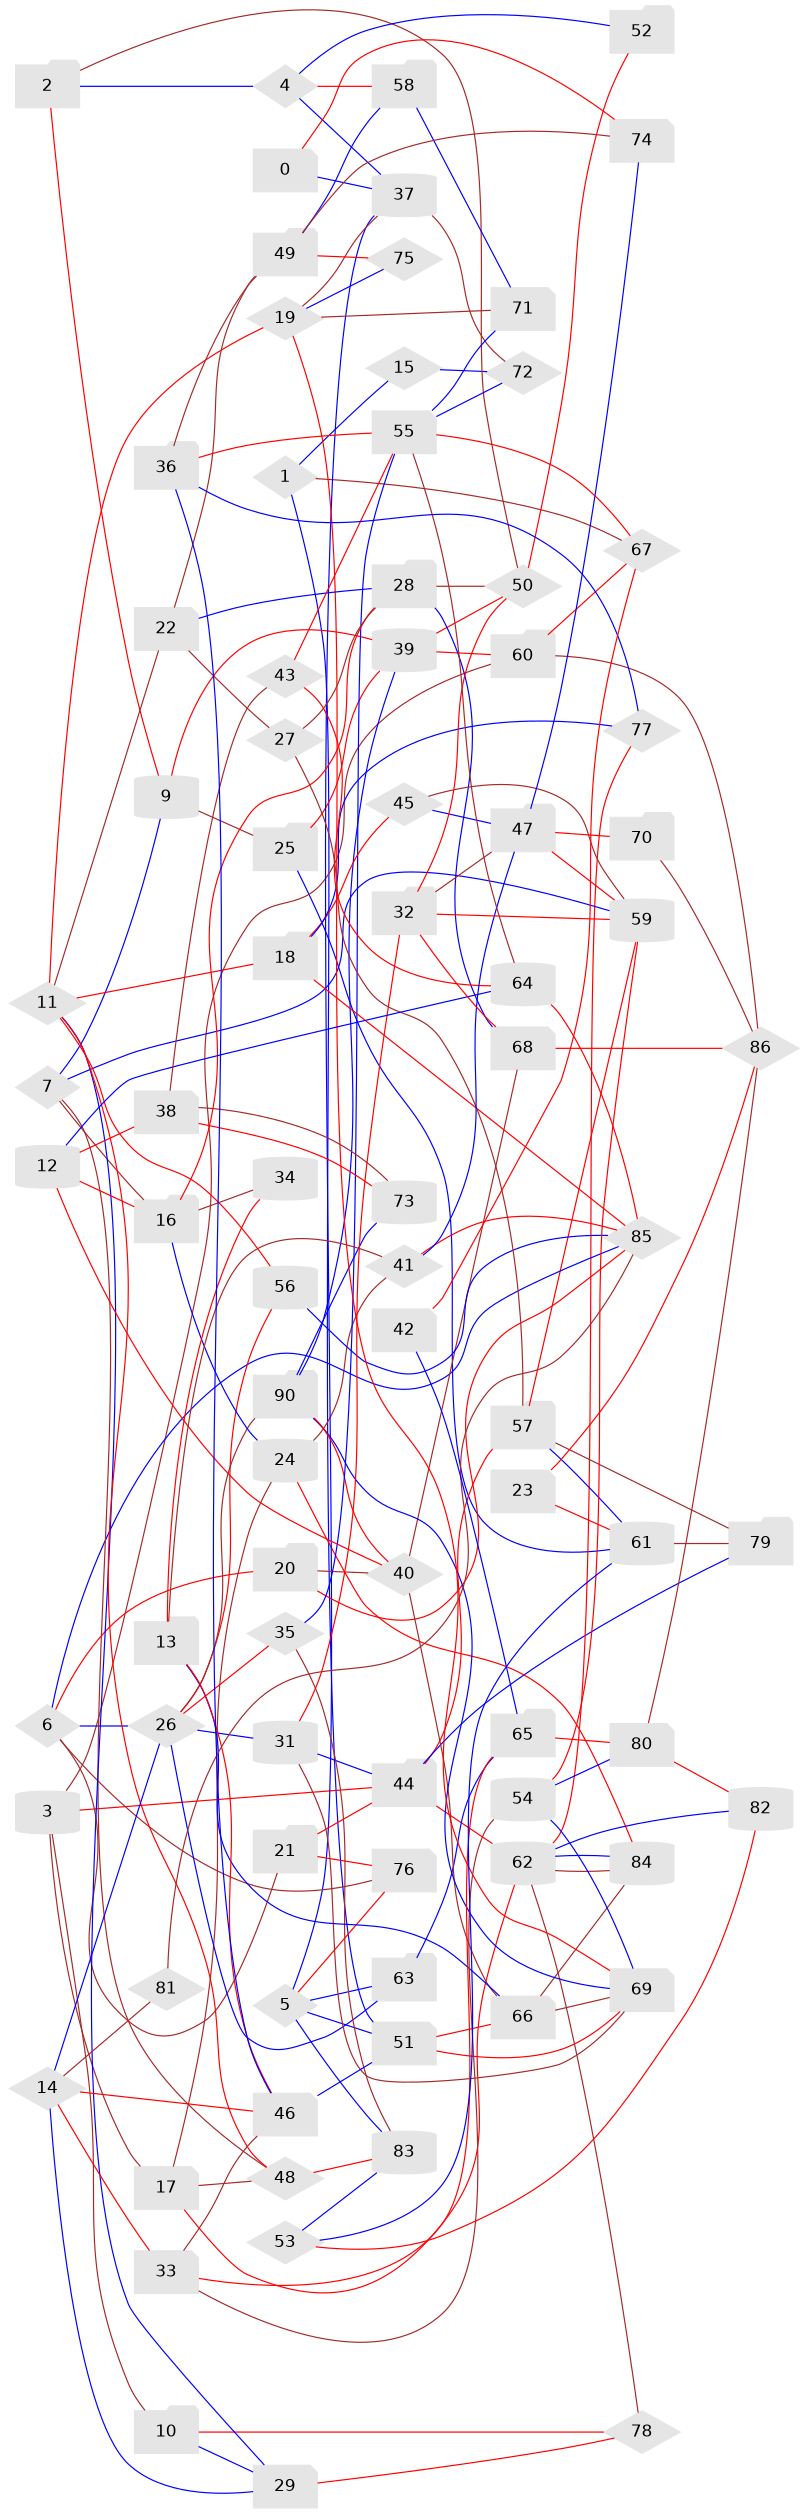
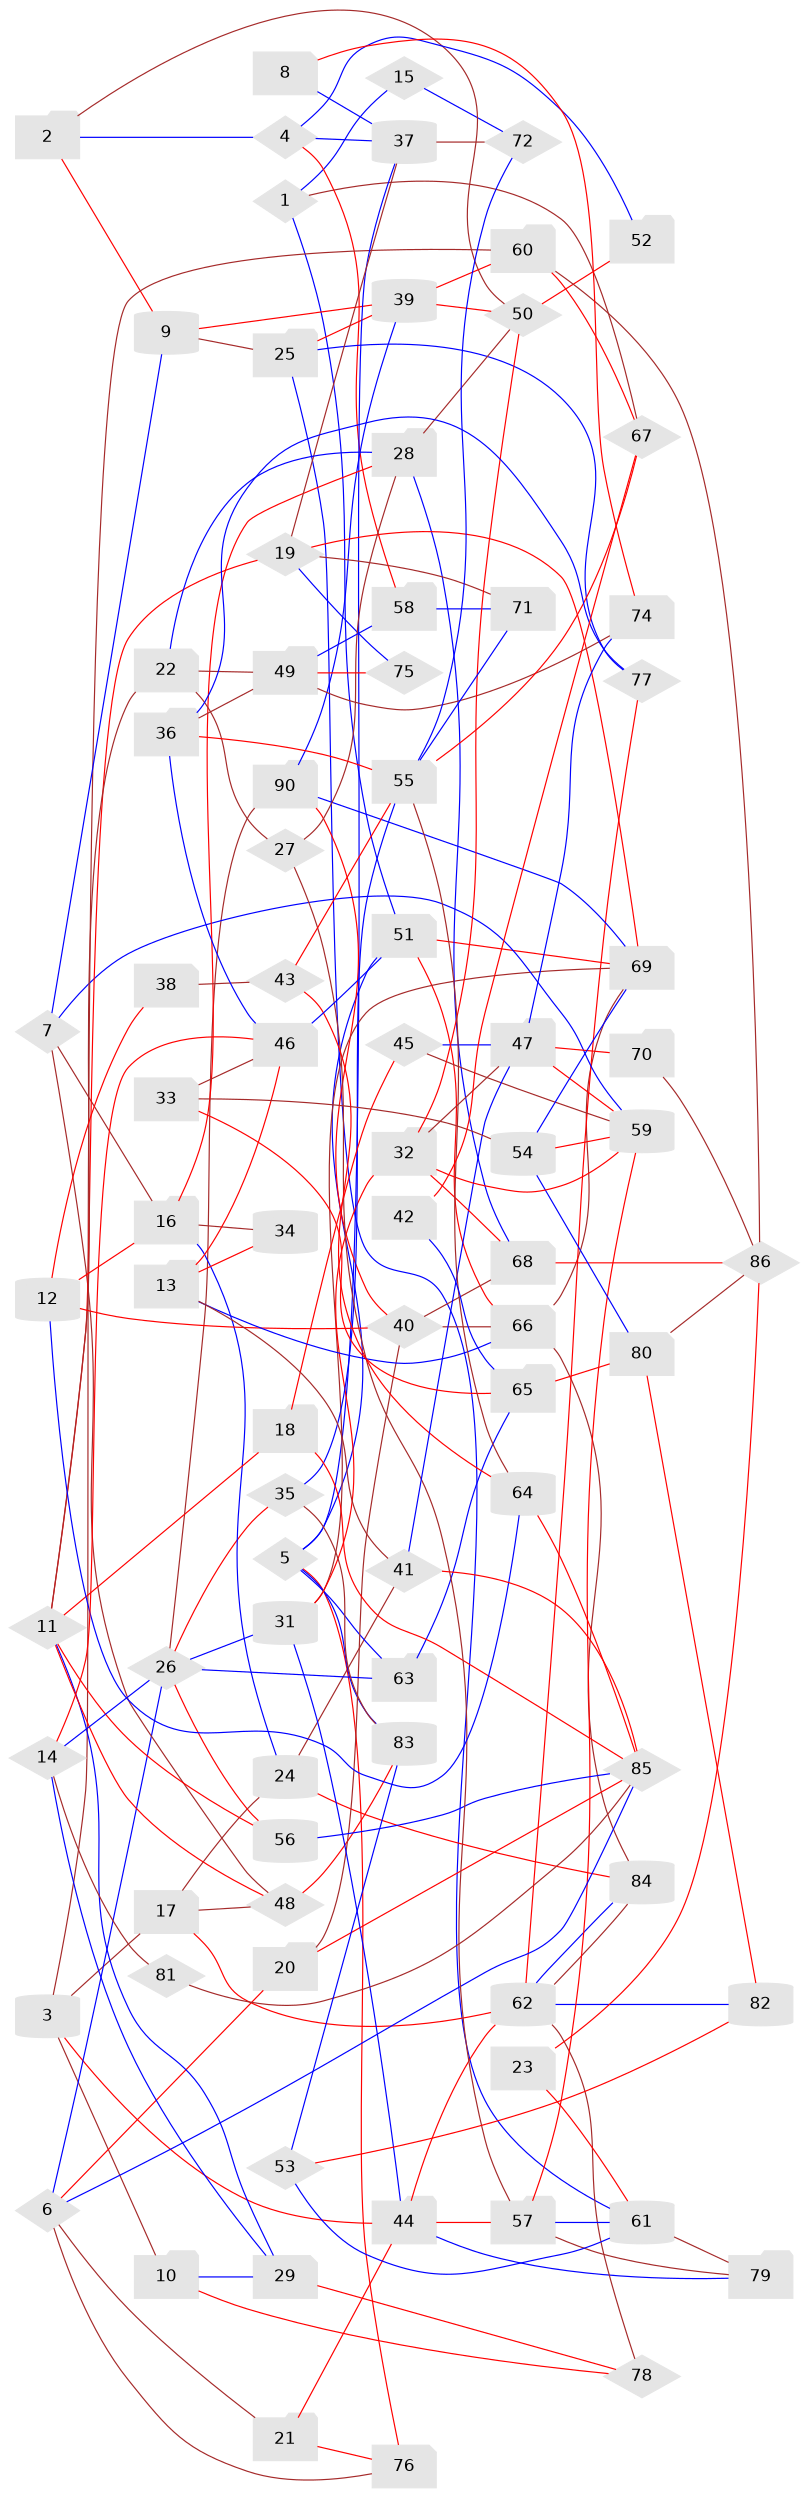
node "0": label "0" -> "8"
edge "77" -- "18": now "77" -- "25"
node "73": removed
edge "14" -- "33": removed
